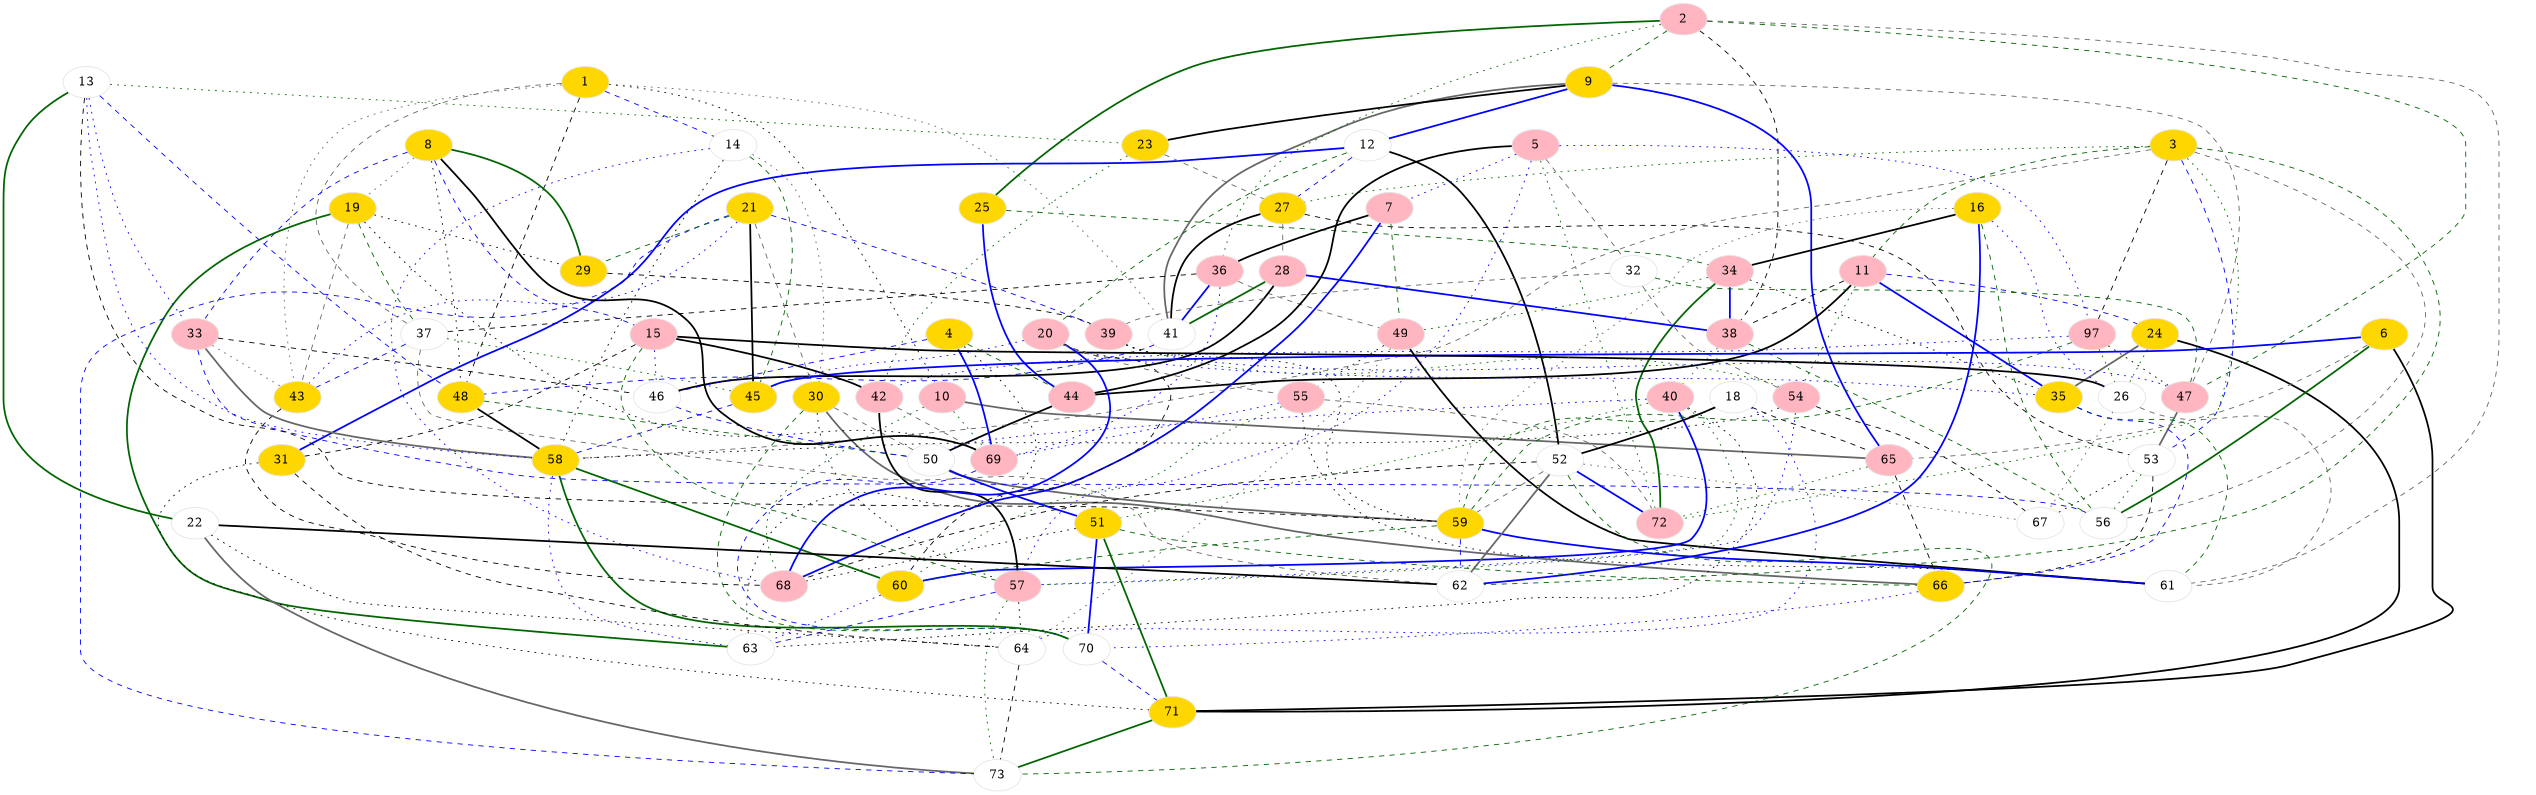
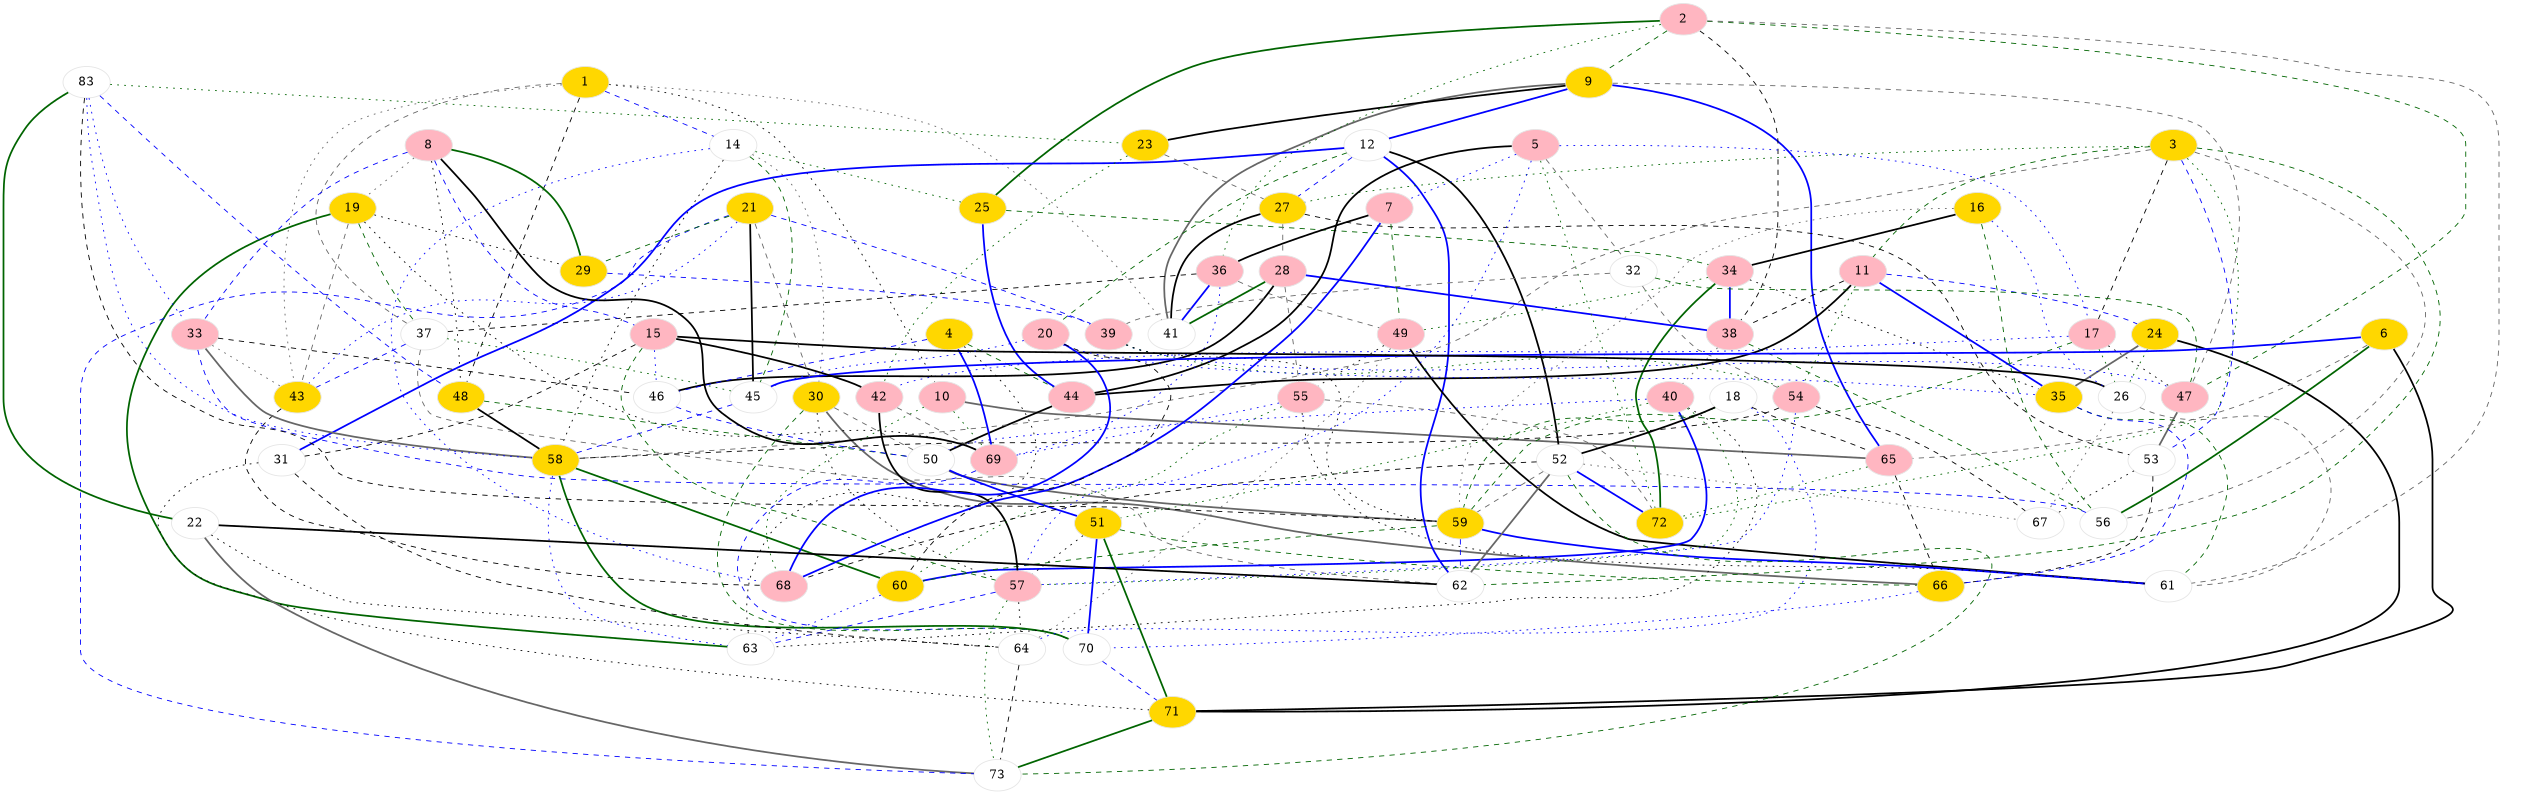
node "13": label "13" -> "83"
node "8": fillcolor gold -> lightpink
edge "14" -- "25": added
edge "29" -- "39": color black -> blue
node "97": label "97" -> "17"
edge "41" -- "48": removed
edge "20" -- "55": now "28" -- "55"
node "45": fillcolor gold -> white
edge "54" -- "58": style dotted -> dashed
node "31": fillcolor gold -> white
edge "53" -- "56": removed
edge "16" -- "62": now "12" -- "62"
node "72": fillcolor lightpink -> gold
edge "51" -- "68": now "51" -- "57"
